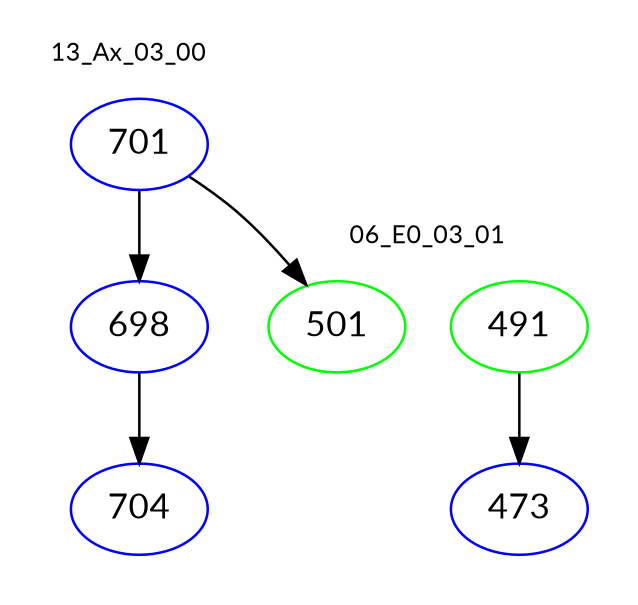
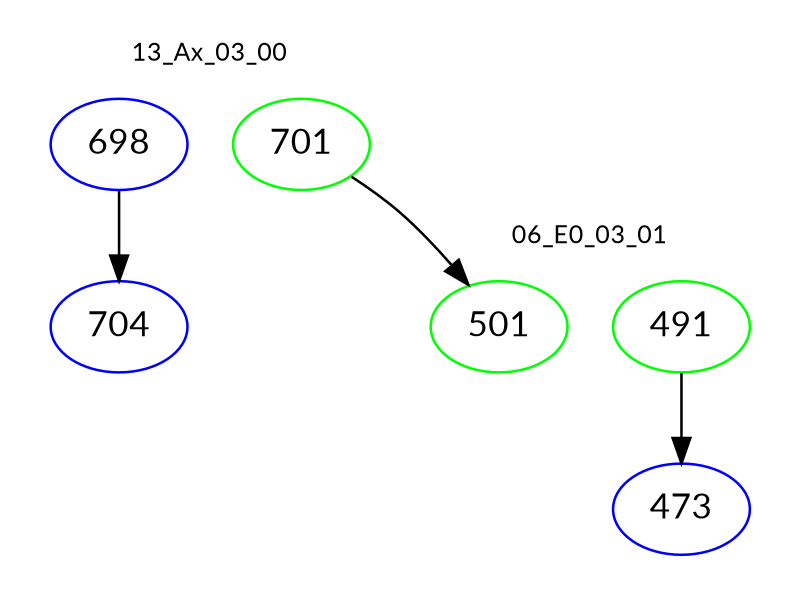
node "701": color blue -> green
edge "701" -> "698": removed
